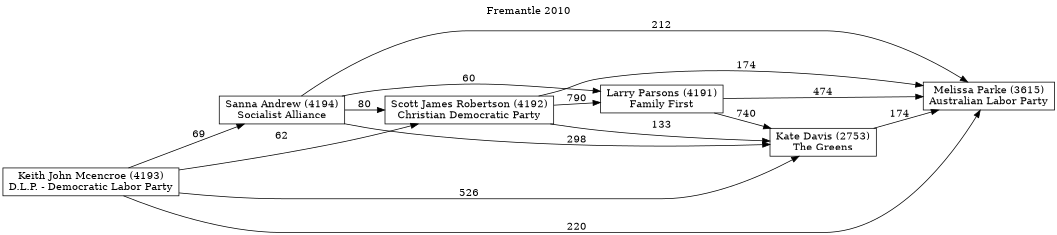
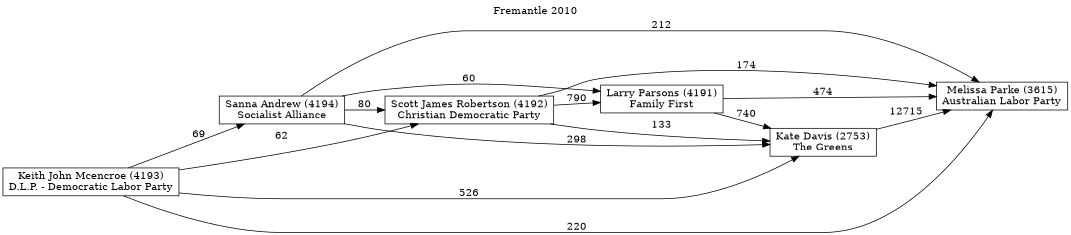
edge "Kate Davis (2753) The Greens" -> "Melissa Parke (3615) Australian Labor Party": label "174" -> "12715"
